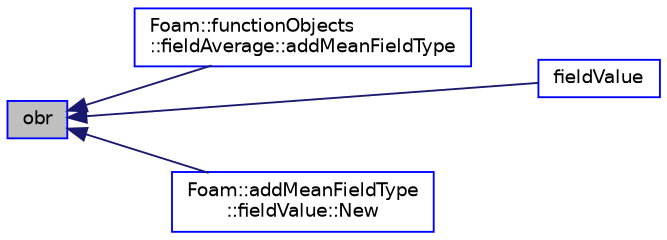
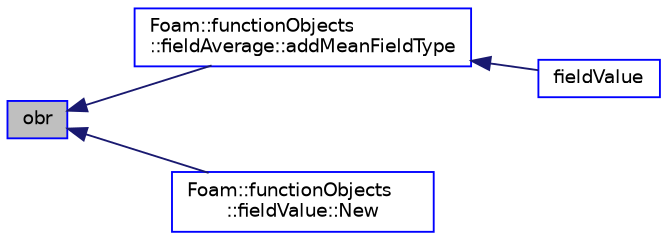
edge "fieldValue" -> "obr": now "fieldValue" -> "Foam::functionObjects ::fieldAverage::addMeanFieldType"
node "Foam::addMeanFieldType ::fieldValue::New": label "Foam::addMeanFieldType ::fieldValue::New" -> "Foam::functionObjects ::fieldValue::New"
